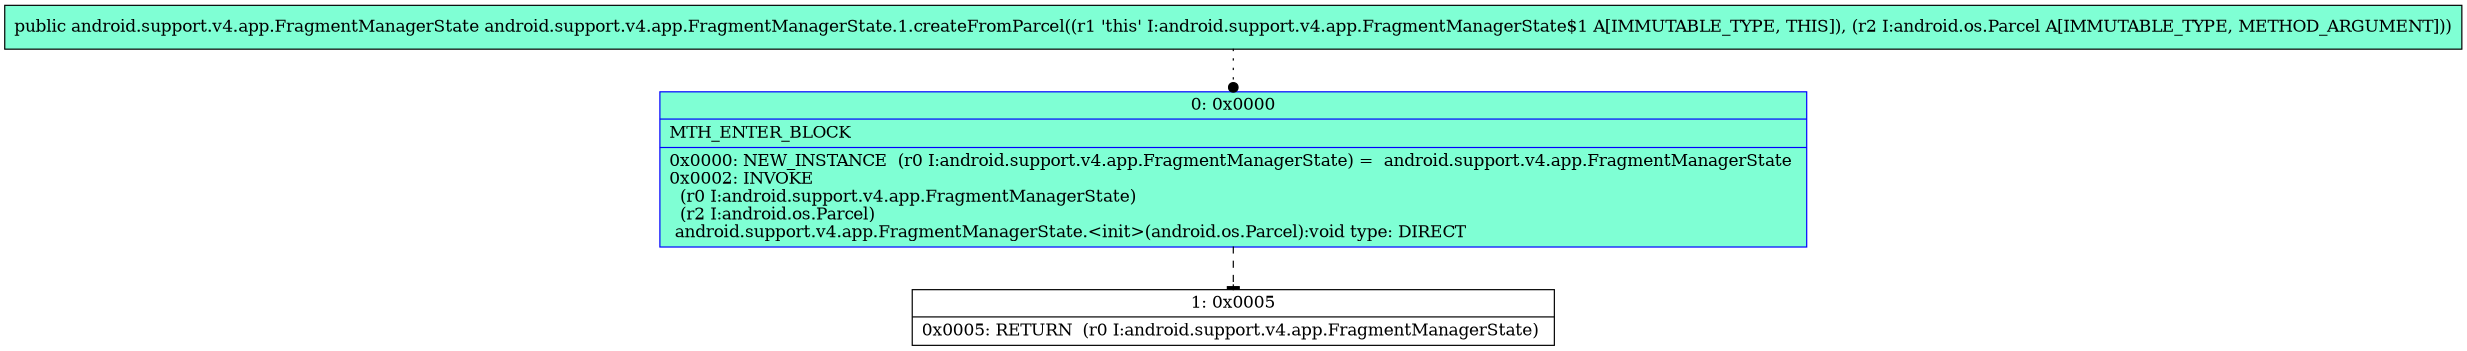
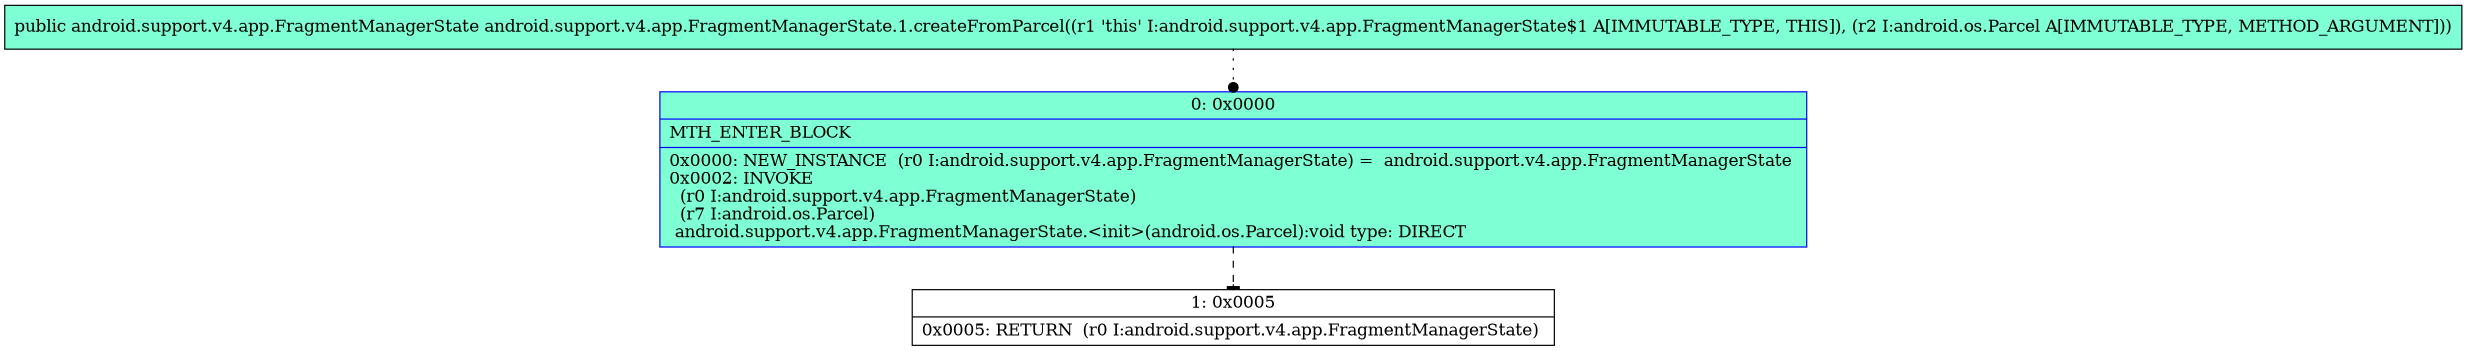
node "0: 0x0000": text "(r2 I:android.os.Parcel)" -> "(r7 I:android.os.Parcel)"
